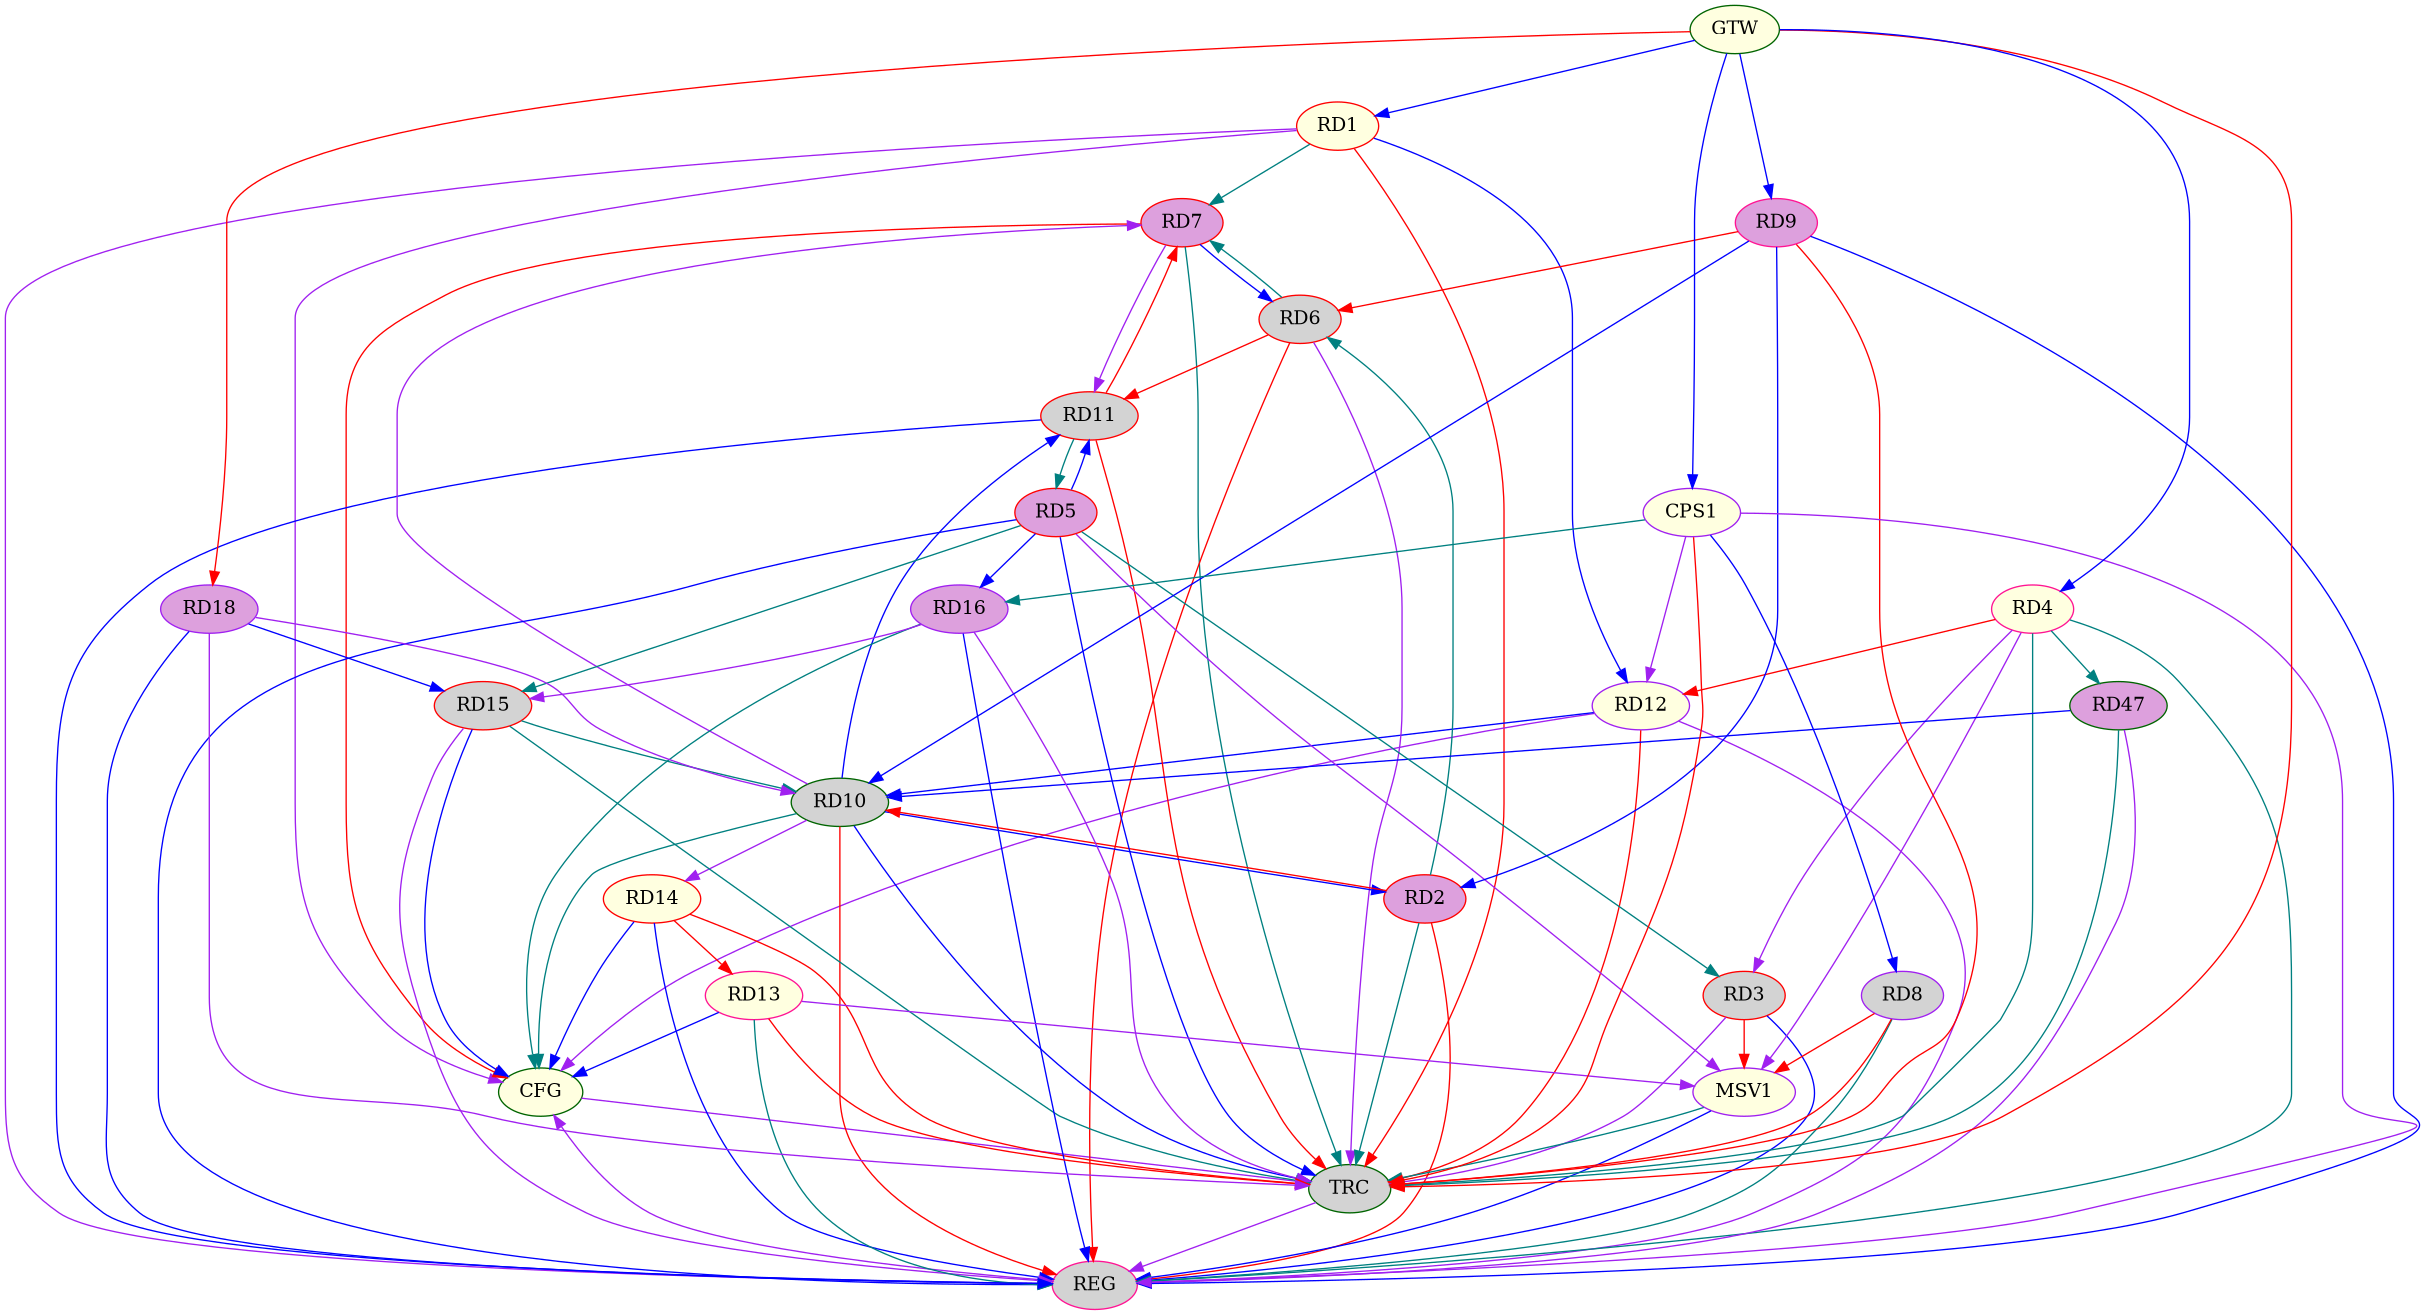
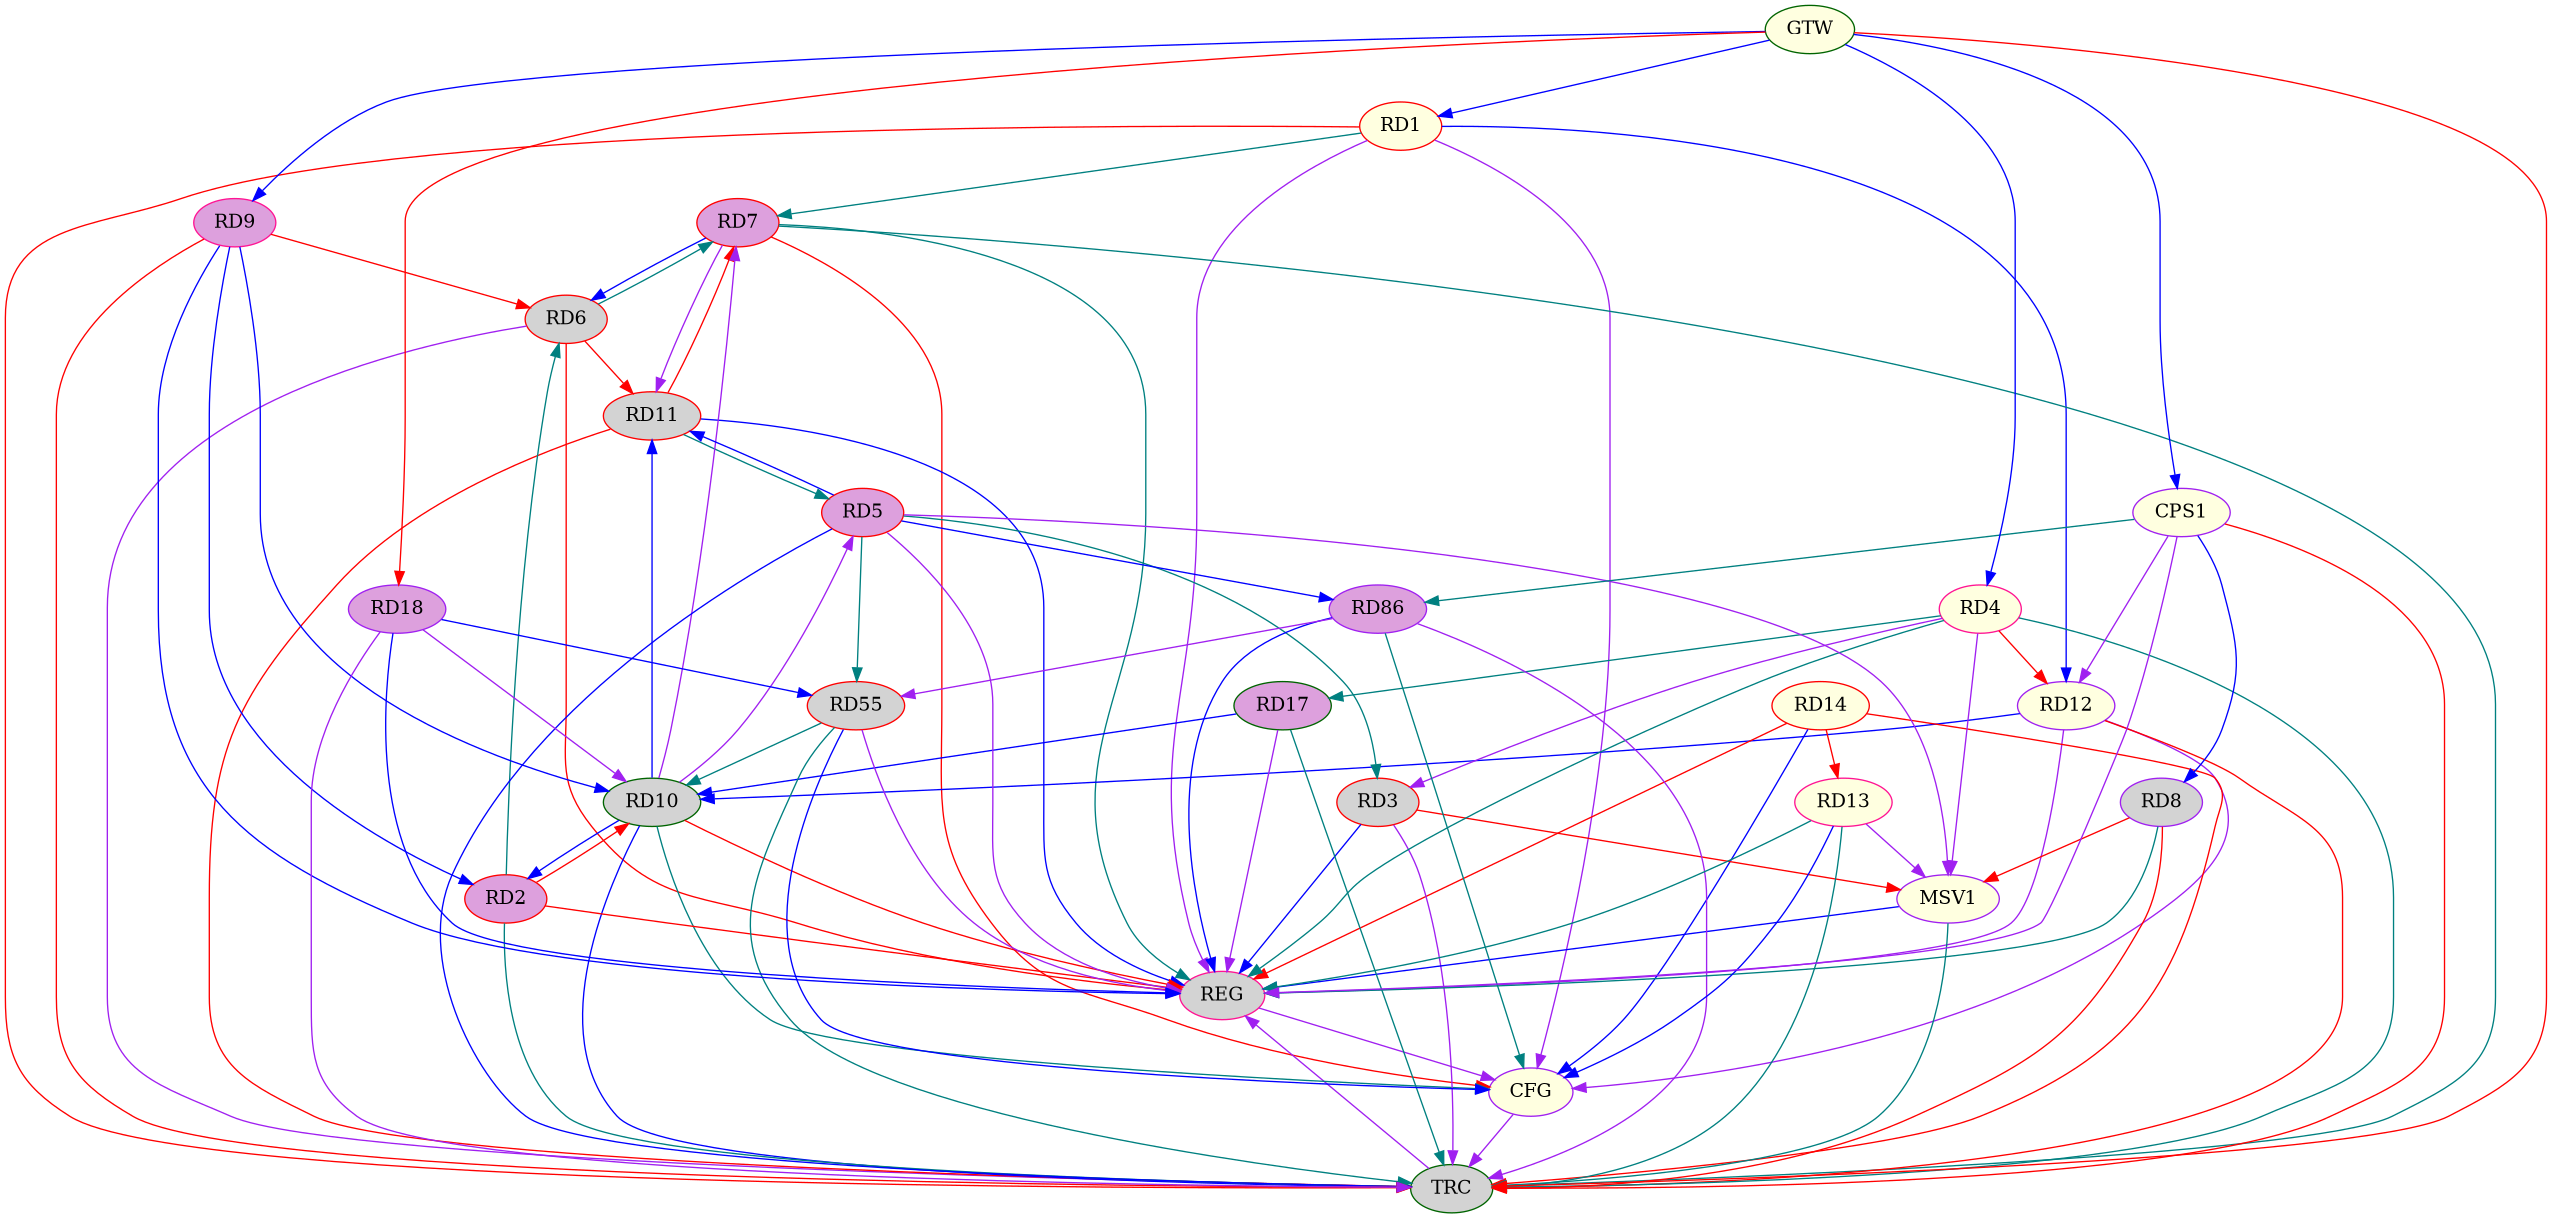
edge "RD7" -> "REG": added
node "RD16": label "RD16" -> "RD86"
node "RD15": label "RD15" -> "RD55"
node "RD47": label "RD47" -> "RD17"
edge "RD10" -> "RD14": now "RD10" -> "RD5"
edge "RD5" -> "REG": color blue -> purple
node "CFG": color darkgreen -> purple
edge "RD13" -> "TRC": color red -> teal
edge "RD14" -> "REG": color blue -> red
